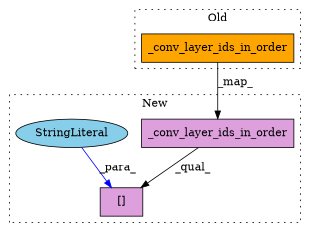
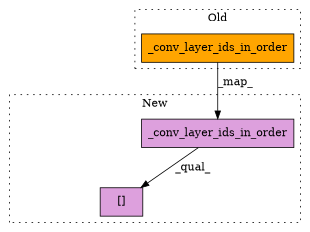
node "StringLiteral": removed
